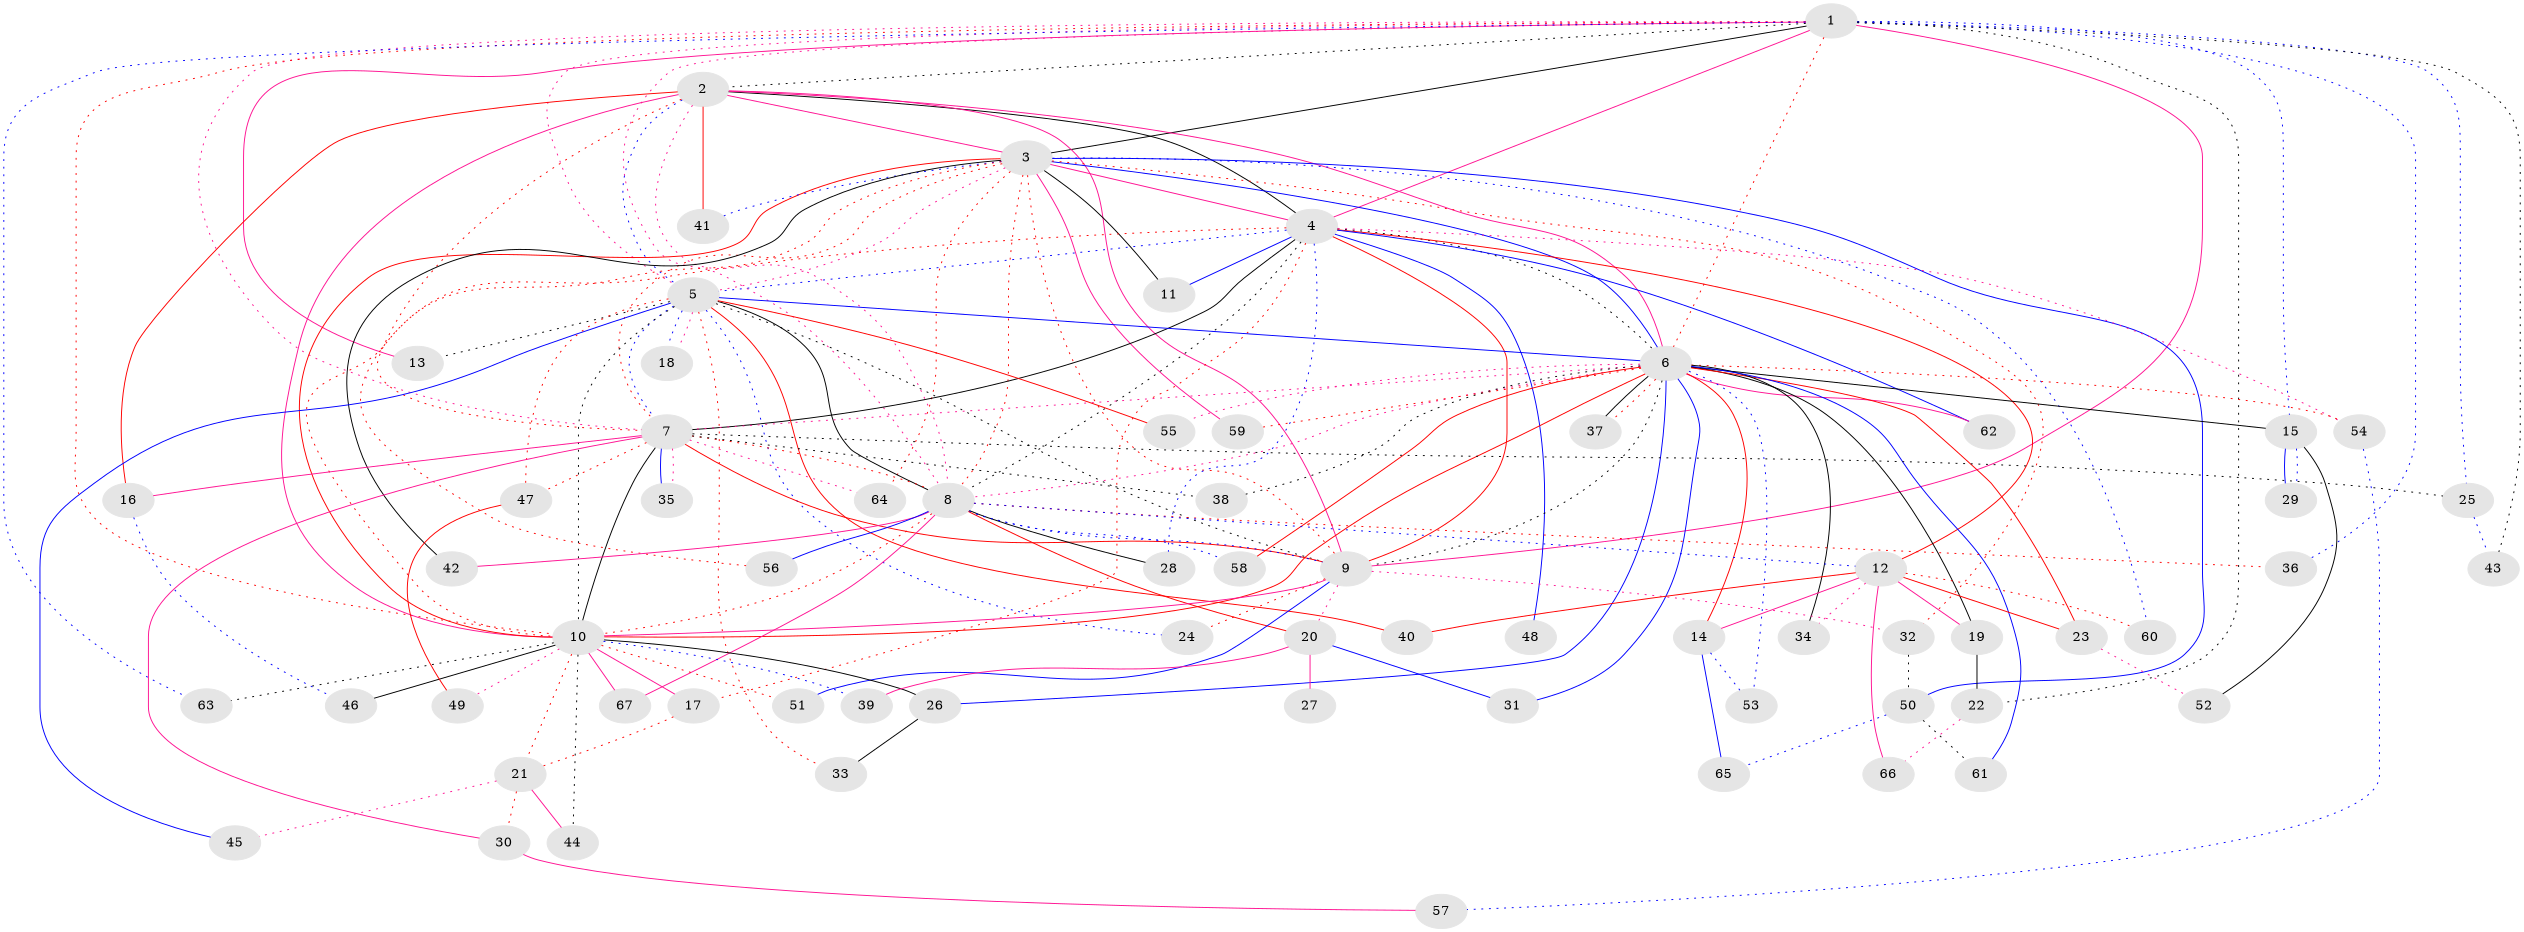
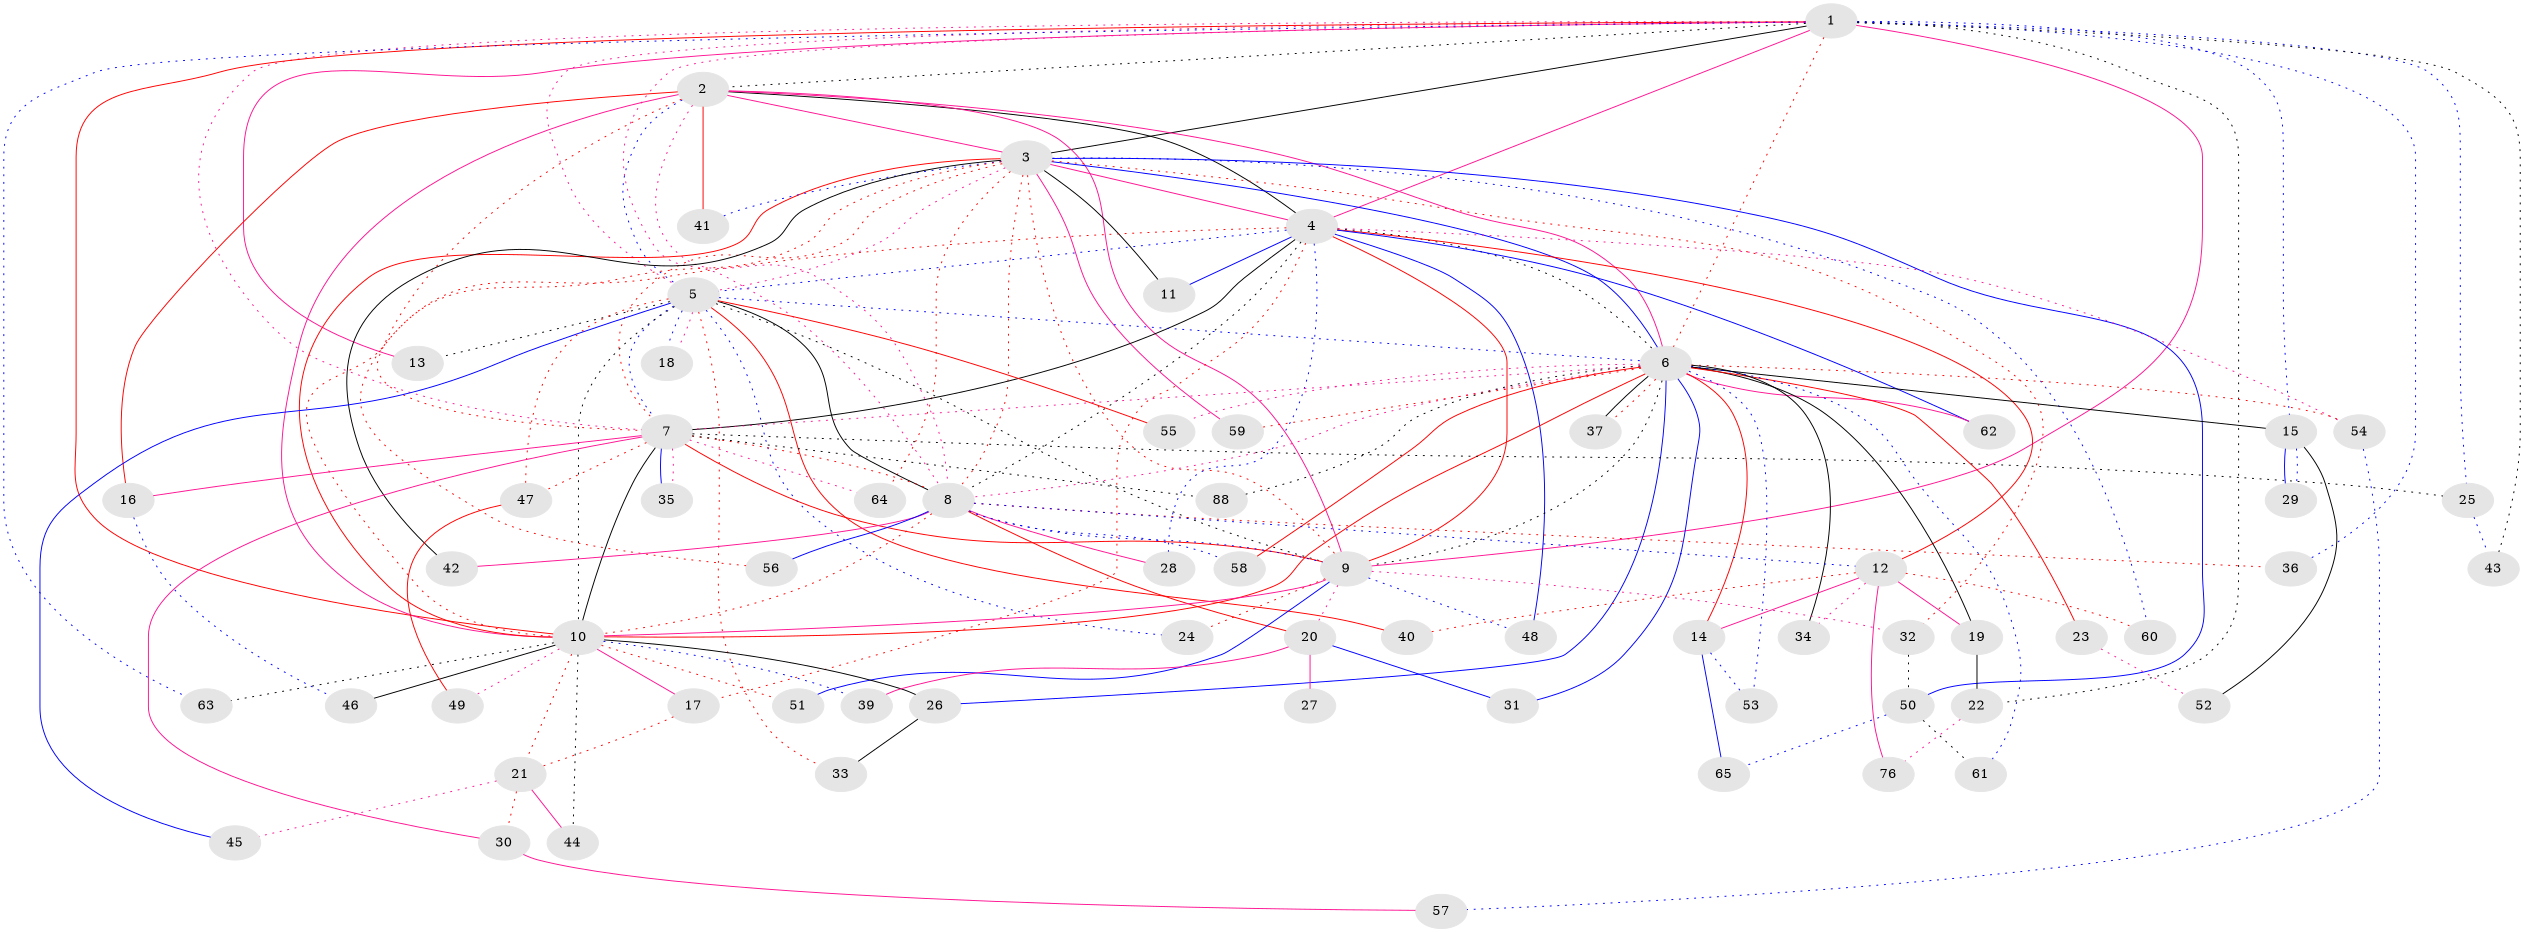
edge "1" -- "10": style dotted -> solid
edge "5" -- "6": style solid -> dotted
node "38": label "38" -> "88"
edge "6" -- "61": style solid -> dotted
edge "8" -- "28": color black -> deeppink
edge "12" -- "40": style solid -> dotted
edge "9" -- "48": added
edge "12" -- "23": removed
node "67": removed
node "66": label "66" -> "76"
